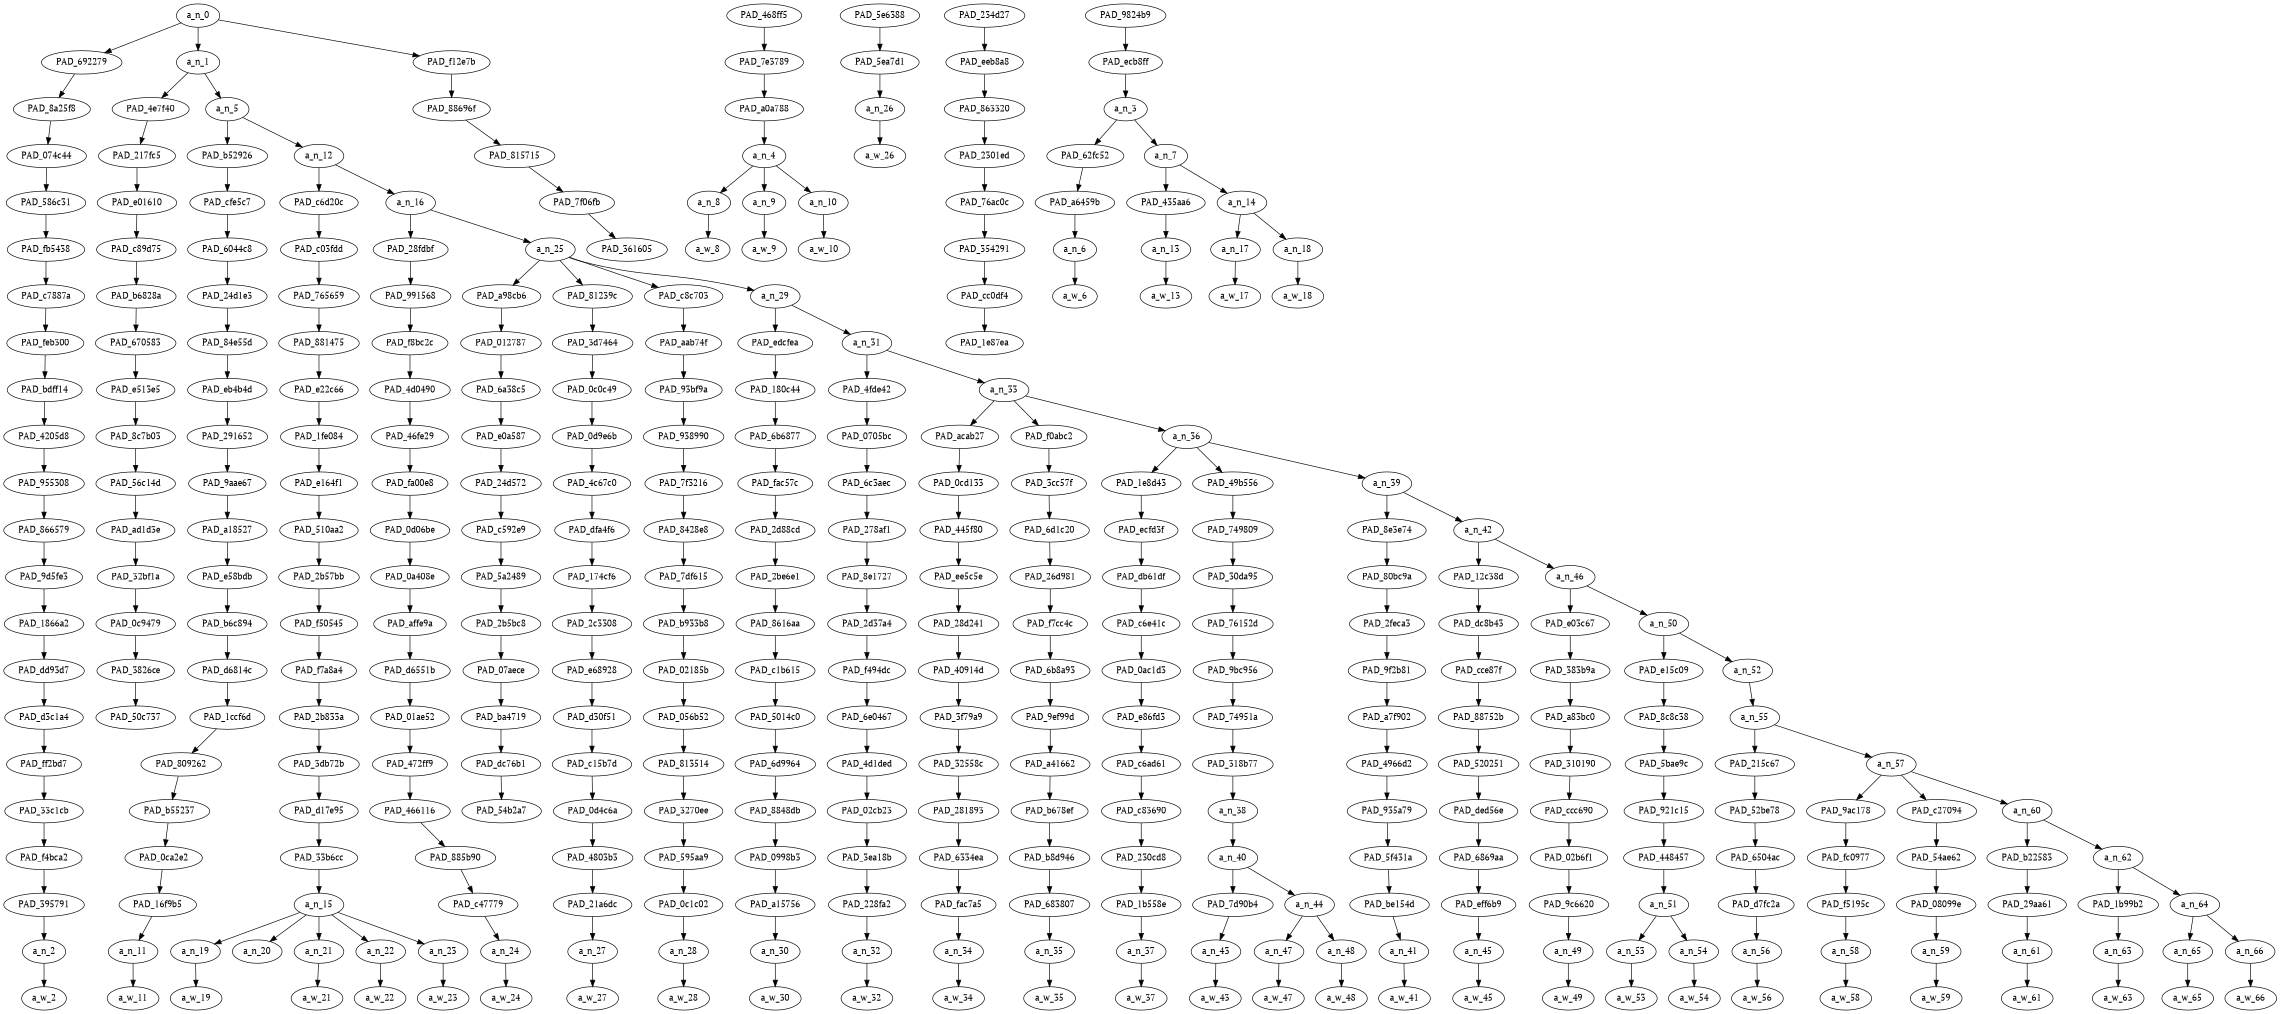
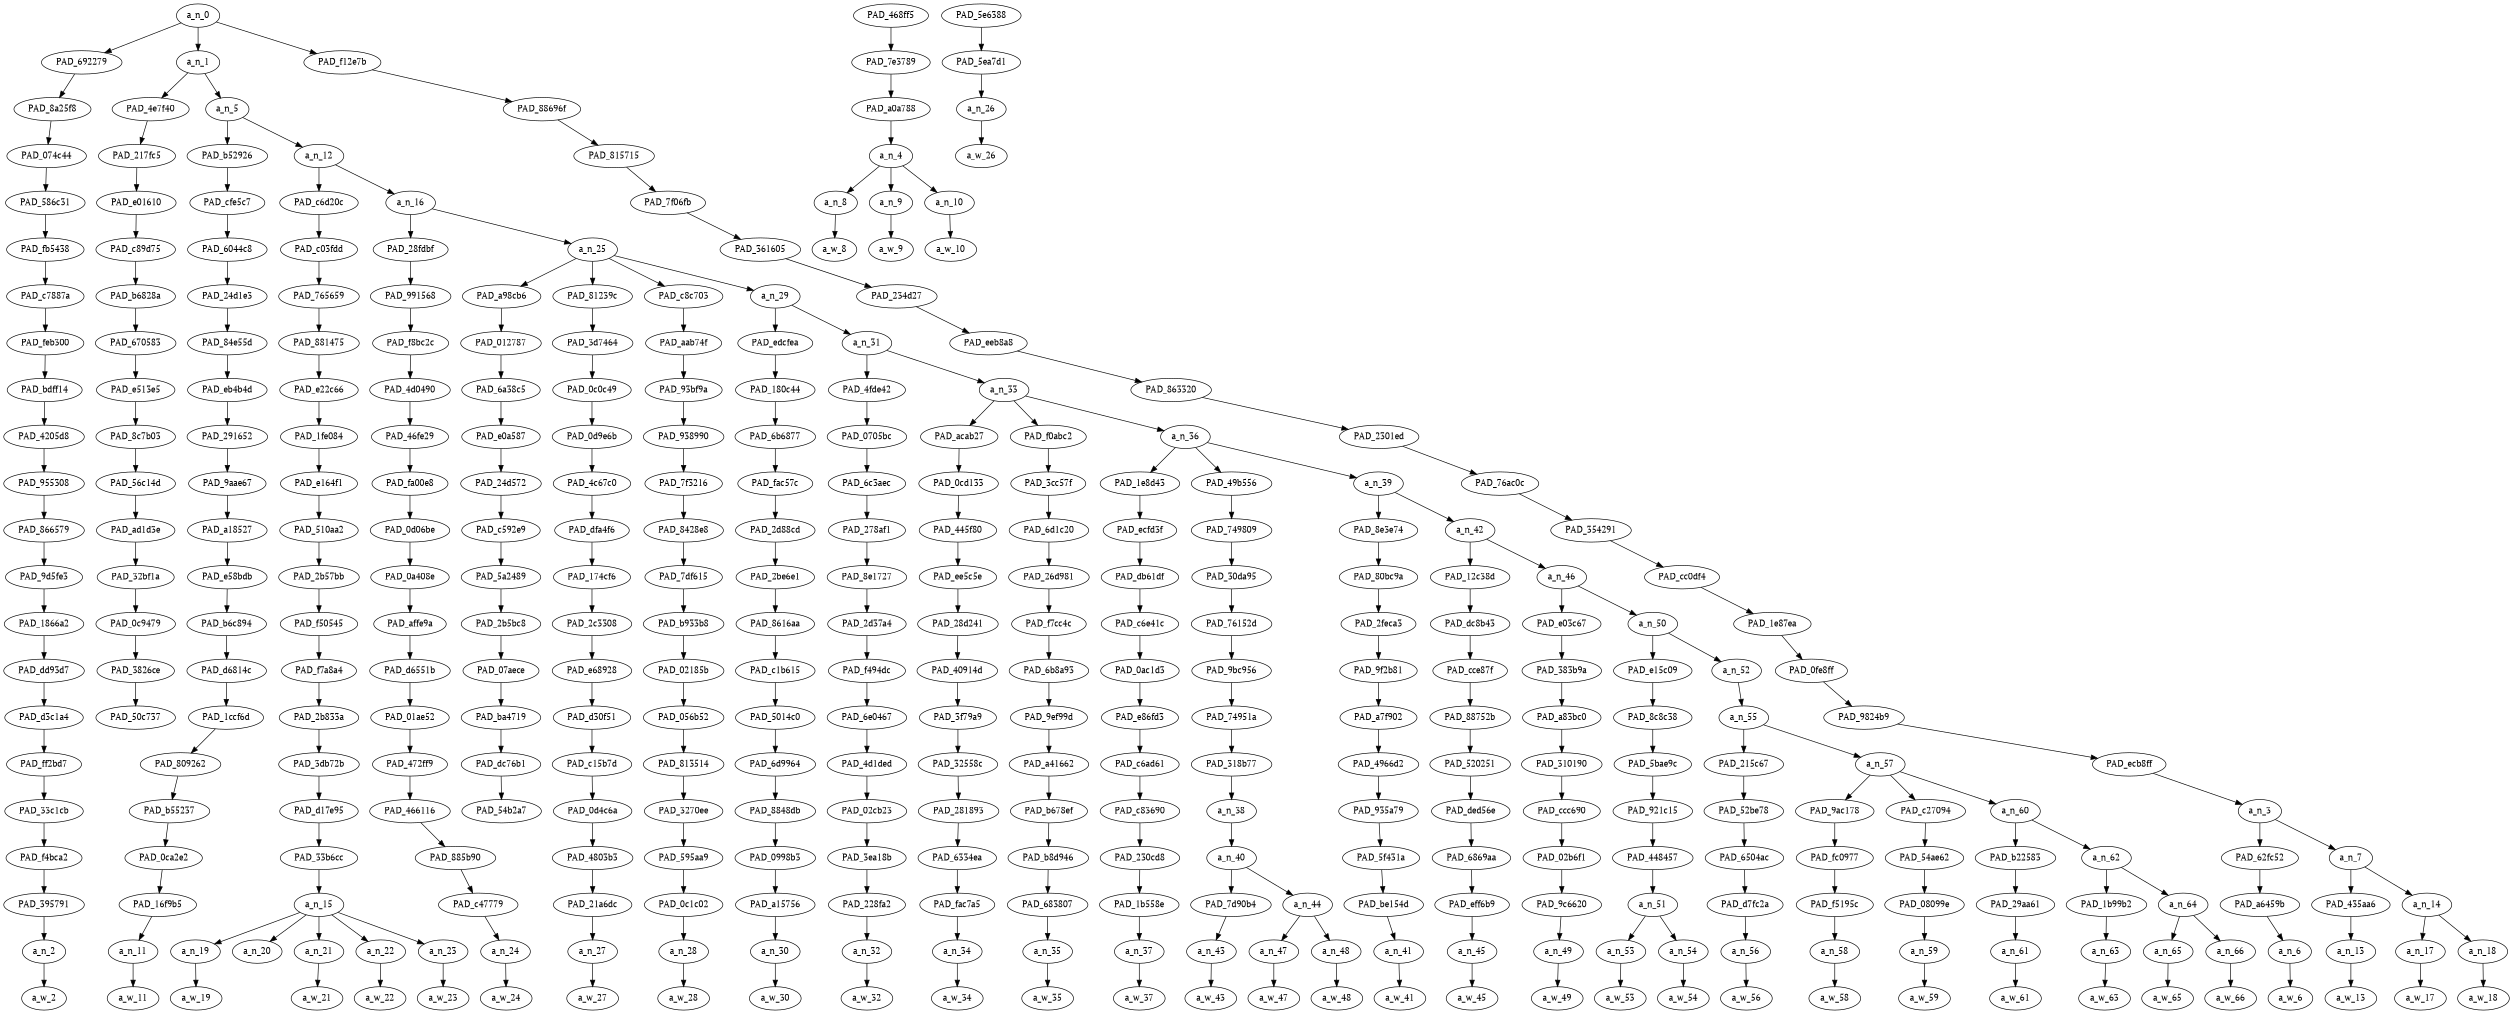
edge "PAD_361605" -> "PAD_234d27": added
node "PAD_0fe8ff": added
